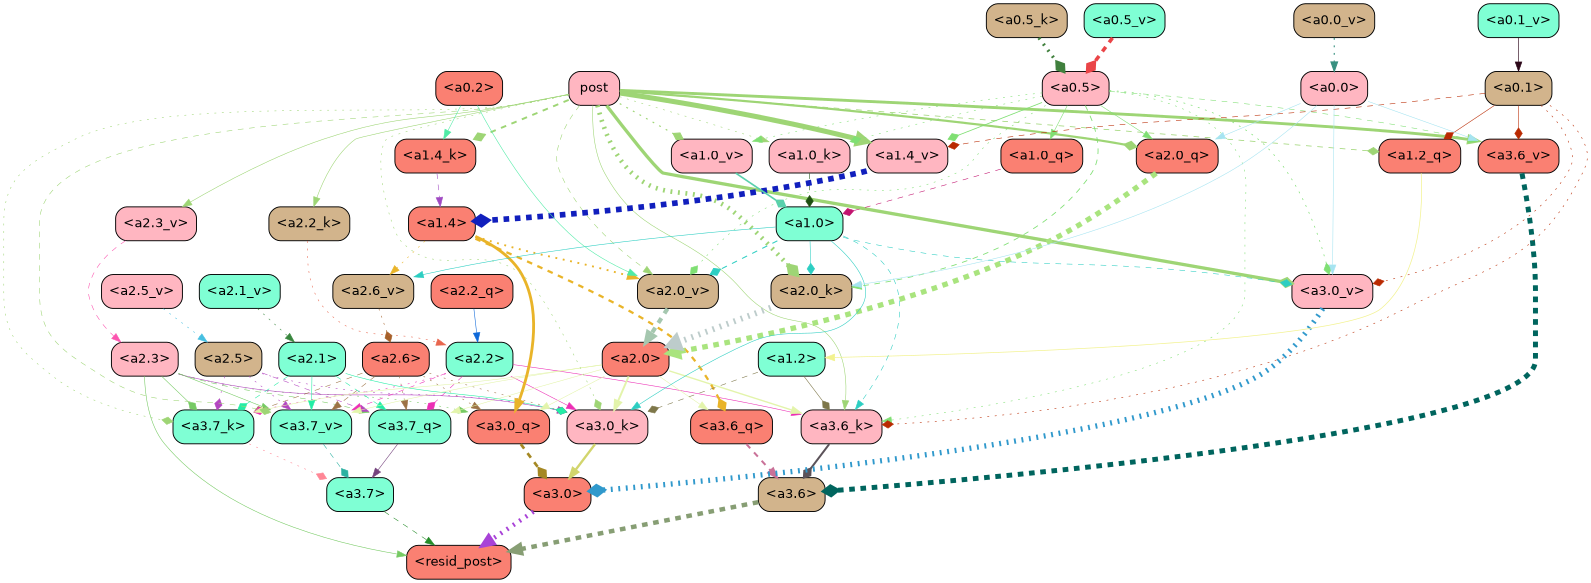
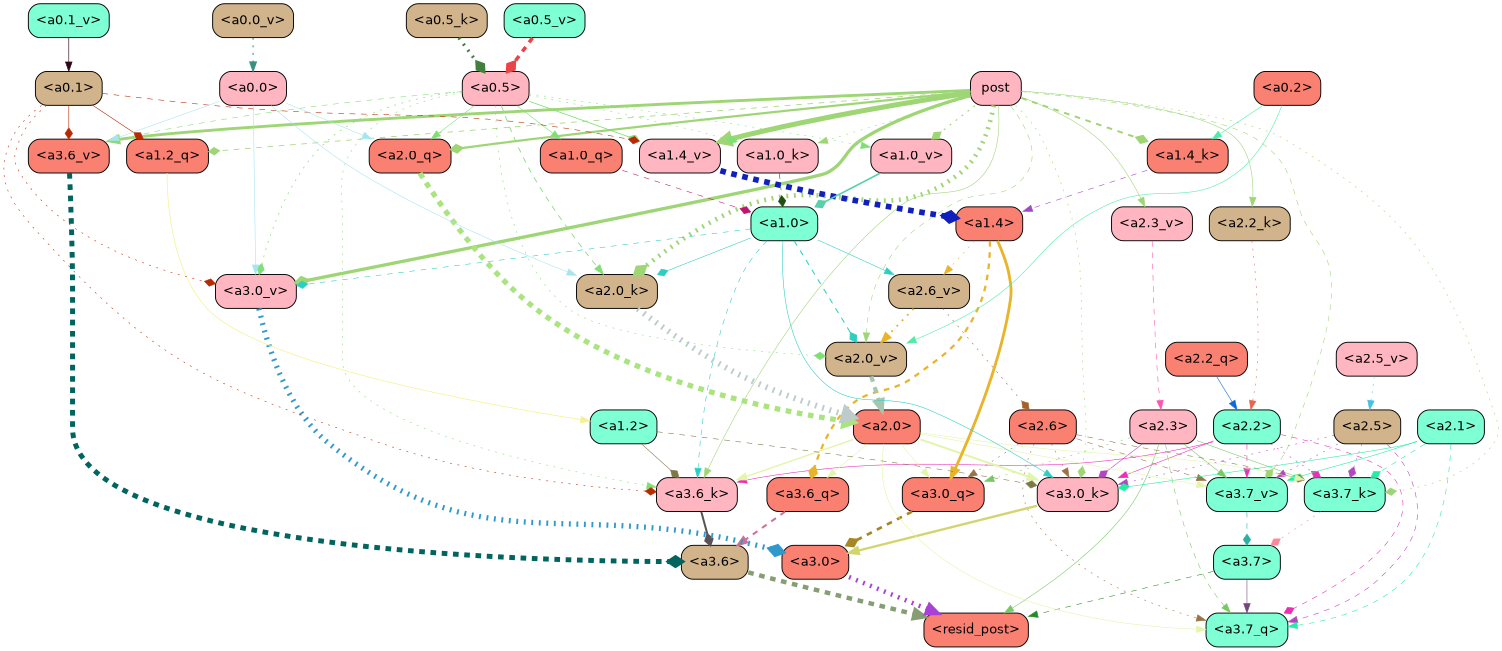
edge "<a1.4>" -> "<a2.0_v>": now "<a2.6_v>" -> "<a2.0_v>"
node "<a2.1_v>": removed
edge "<a3.7_q>" -> "<a3.7>": reversed
